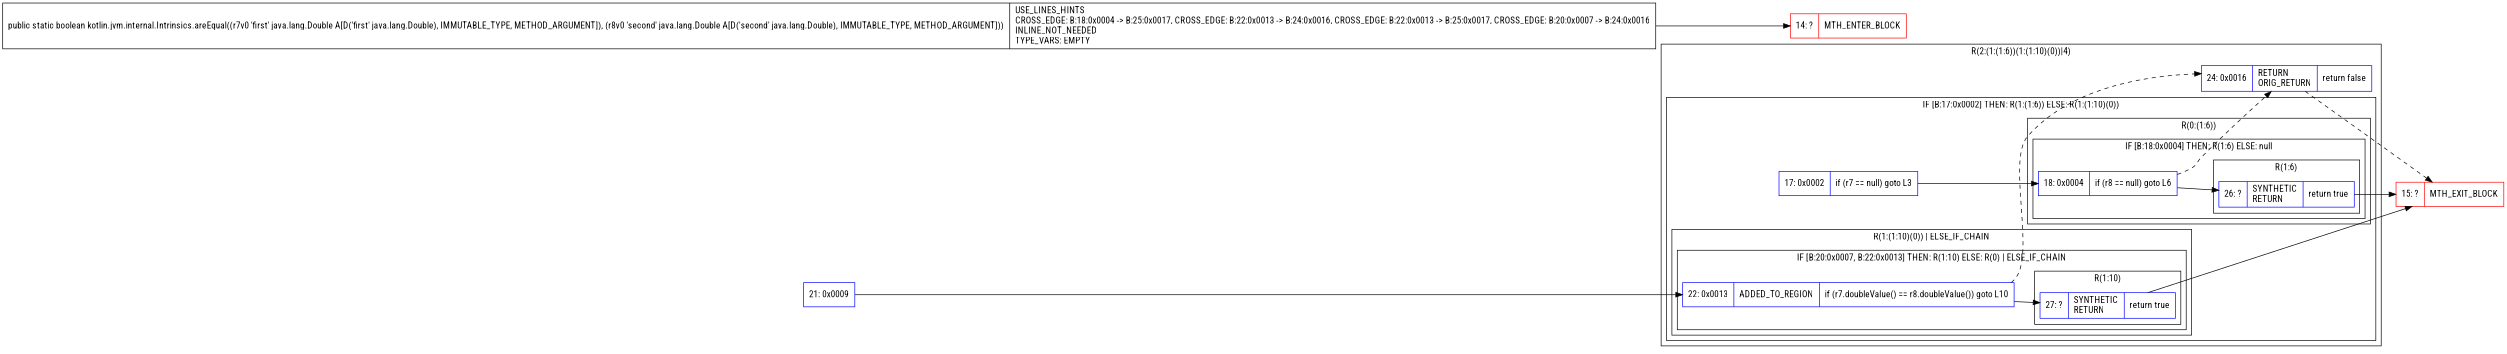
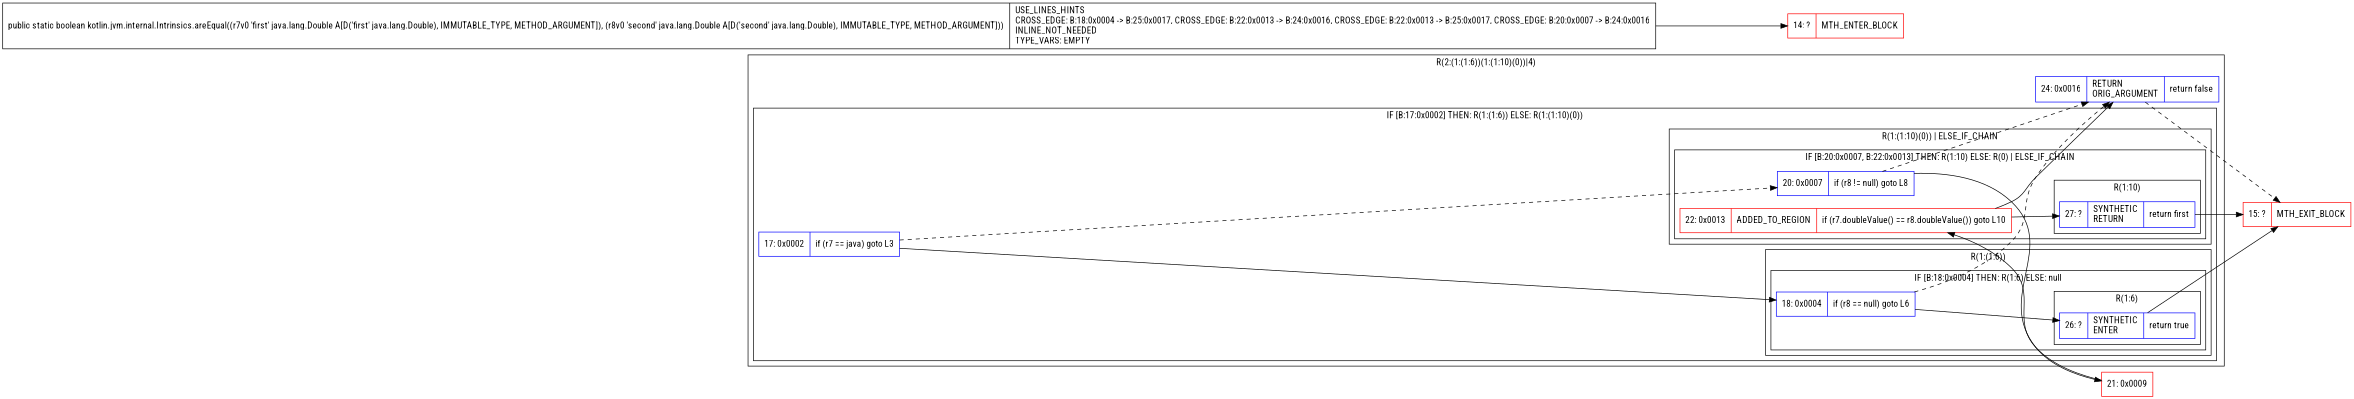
node "24: 0x0016": text "ORIG_RETURN" -> "ORIG_ARGUMENT"
edge "22: 0x0013" -> "24: 0x0016": style dashed -> solid
cluster "R(0:(1:6))": label "R(0:(1:6))" -> "R(1:(1:6))"
node "17: 0x0002": text "if (r7 == null) goto L3" -> "if (r7 == java) goto L3"
node "20: 0x0007": added
node "26: ?": text "RETURN" -> "ENTER"
node "21: 0x0009": color blue -> red
node "22: 0x0013": color blue -> red
node "27: ?": text "return true" -> "return first"
